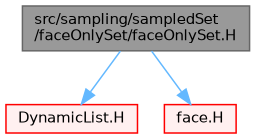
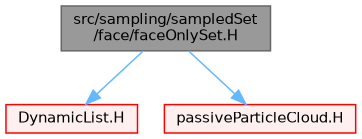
node "src/sampling/sampledSet /faceOnlySet/faceOnlySet.H": label "src/sampling/sampledSet /faceOnlySet/faceOnlySet.H" -> "src/sampling/sampledSet /face/faceOnlySet.H"
node "face.H": label "face.H" -> "passiveParticleCloud.H"
